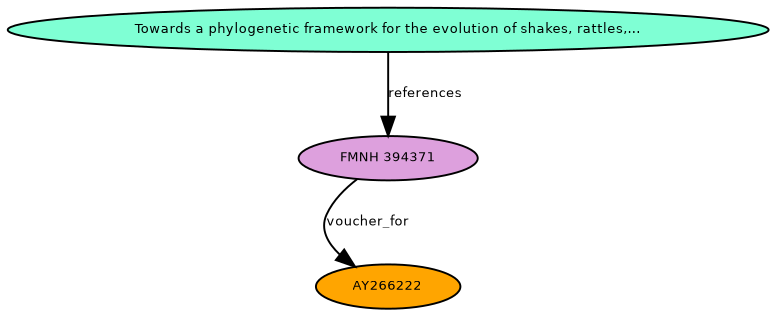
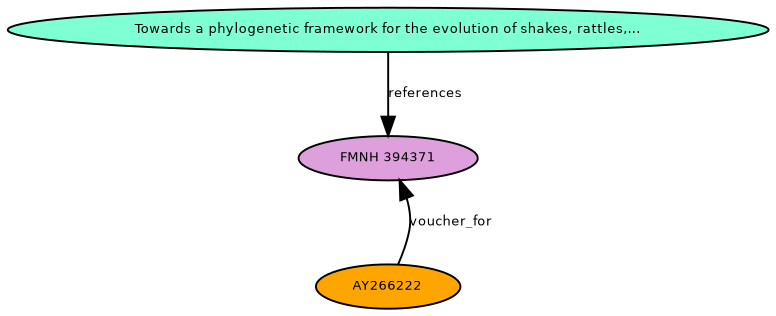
edge "FMNH 394371" -> "AY266222": reversed
